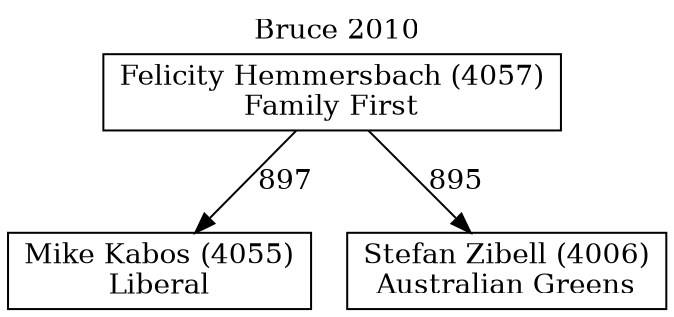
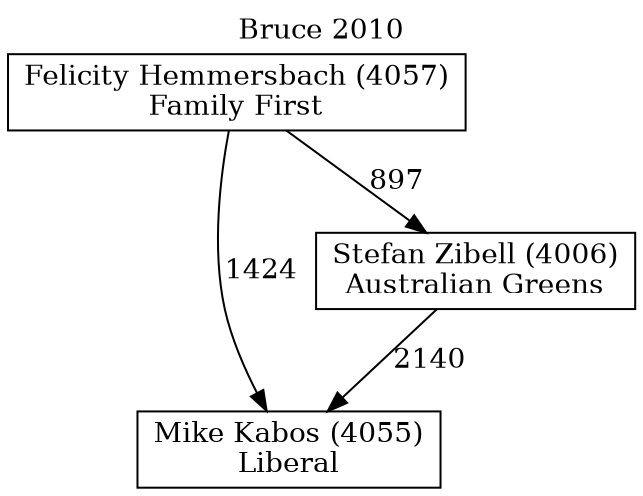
edge "Felicity Hemmersbach (4057) Family First" -> "Mike Kabos (4055) Liberal": label "897" -> "1424"
edge "Felicity Hemmersbach (4057) Family First" -> "Stefan Zibell (4006) Australian Greens": label "895" -> "897"
edge "Stefan Zibell (4006) Australian Greens" -> "Mike Kabos (4055) Liberal": added, label "2140"
